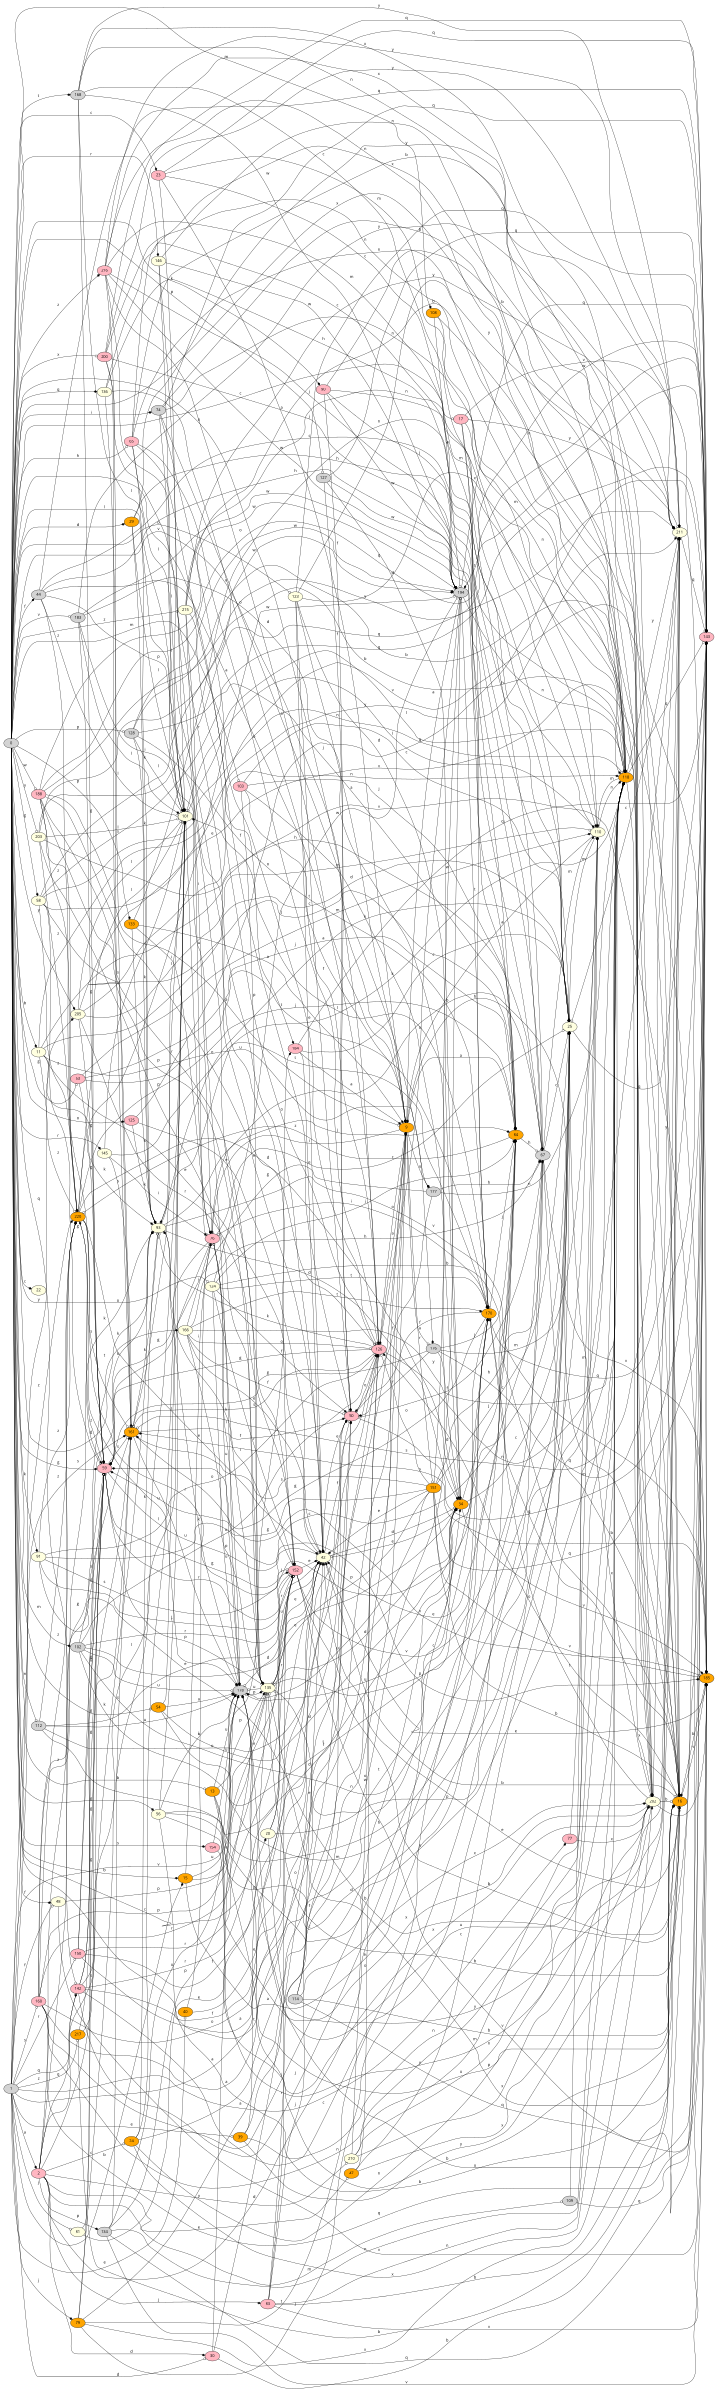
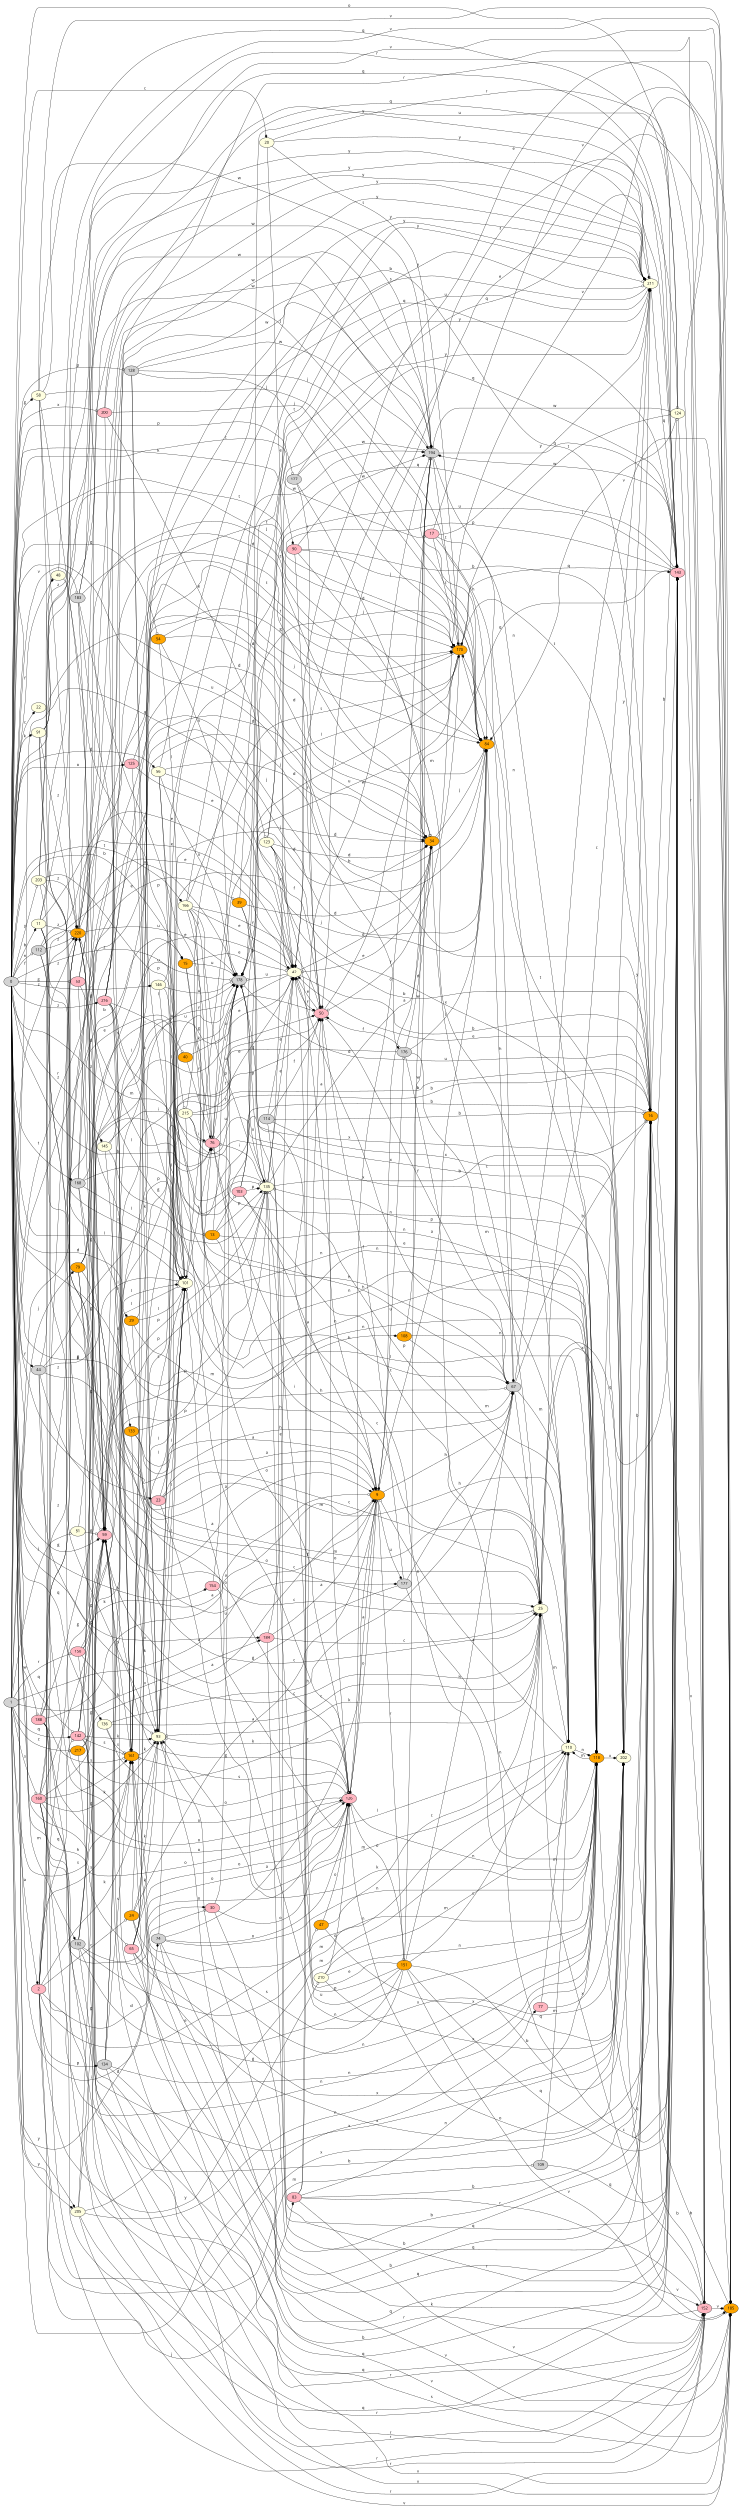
edge "200" -> "118": removed, label "n"
edge "103" -> "34": arrowhead odot -> diamond
edge "124" -> "16": reversed
